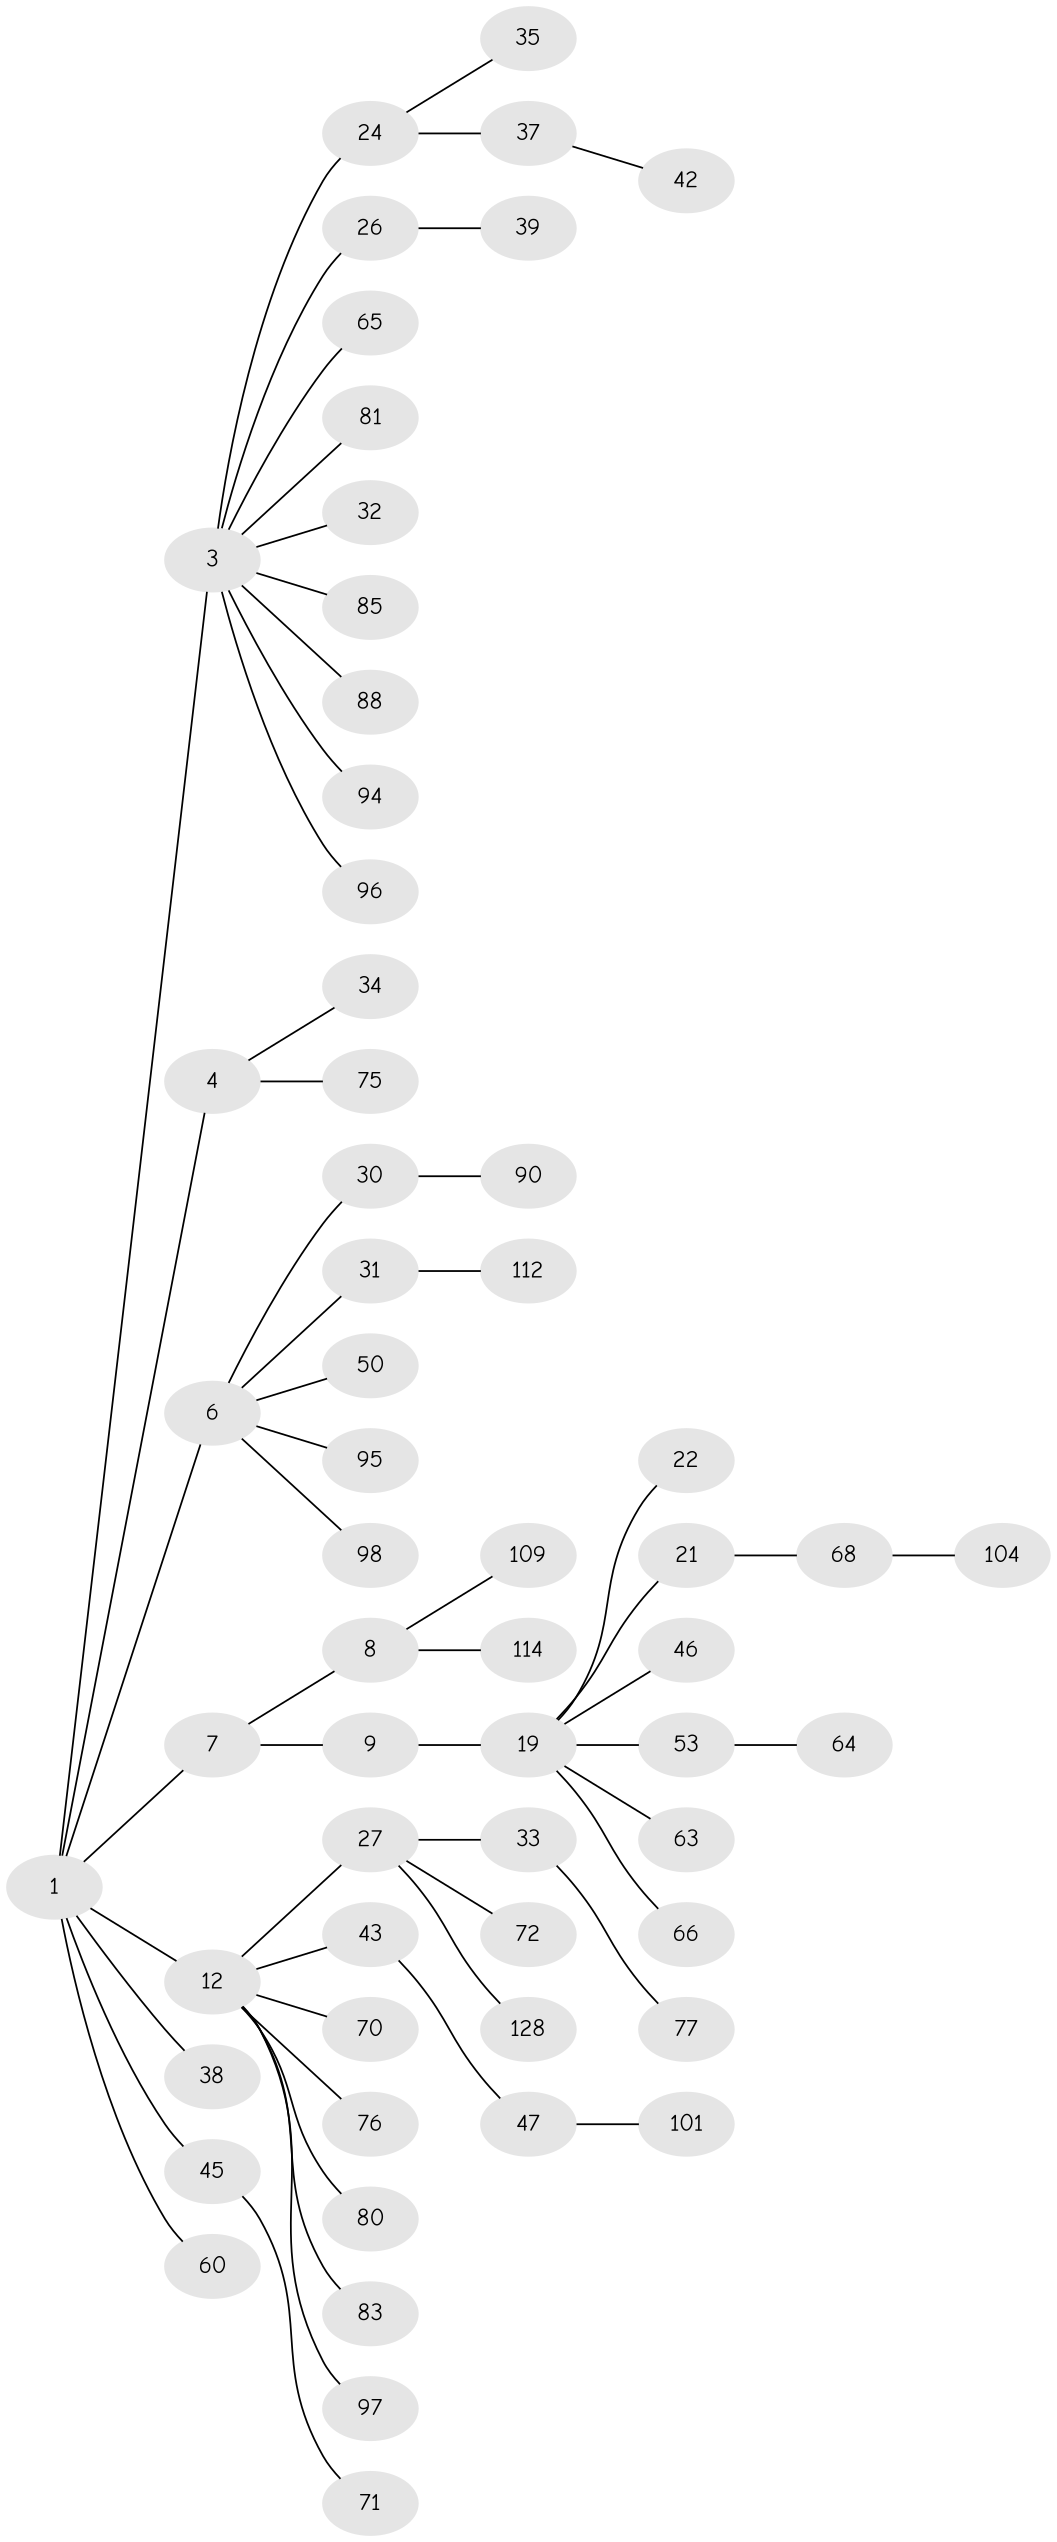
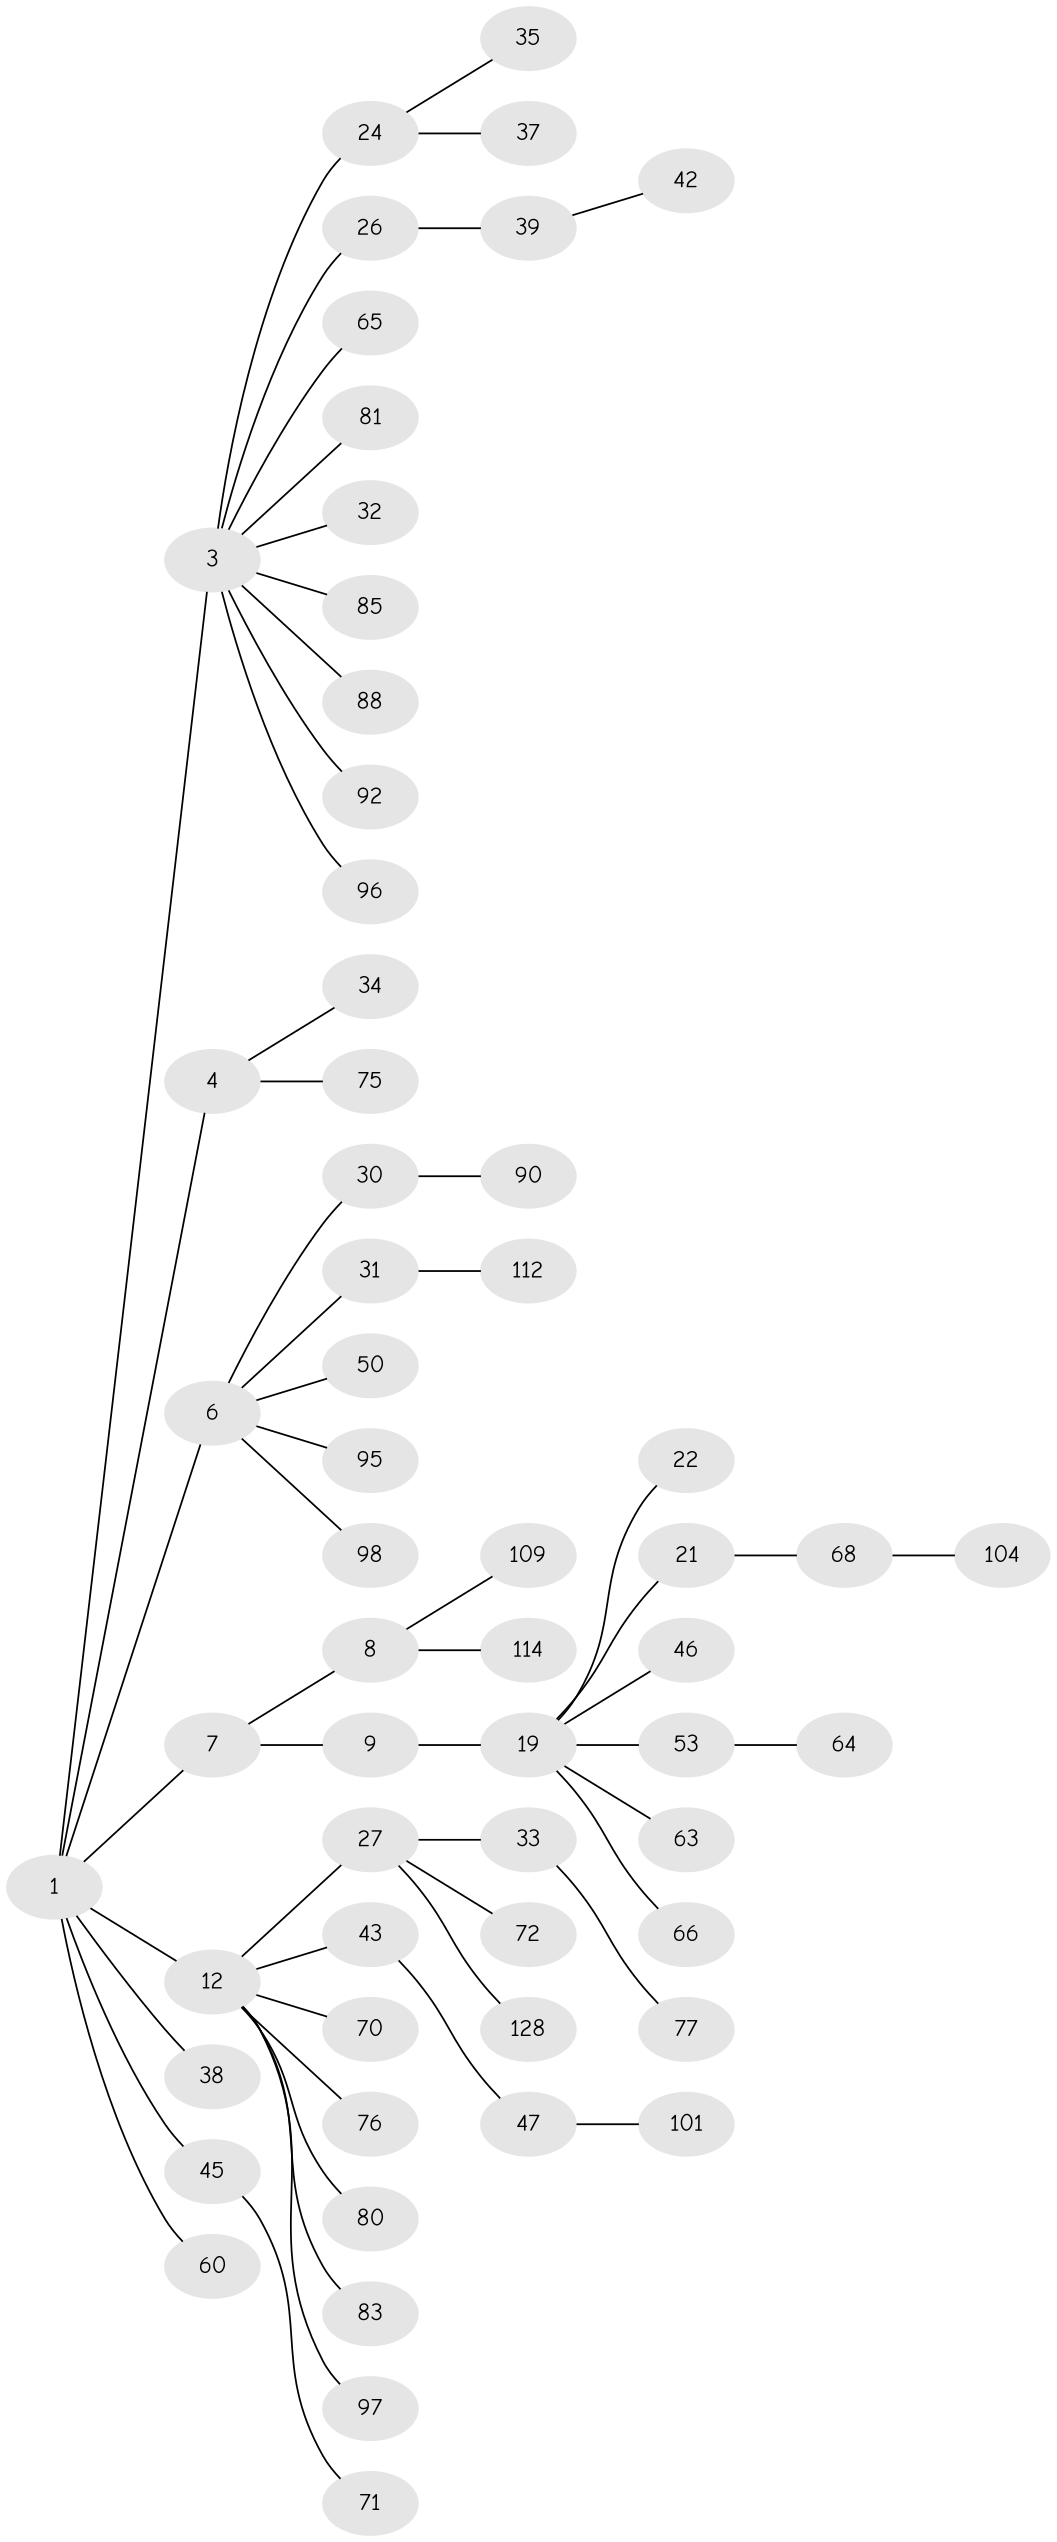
edge "37" -- "42": now "39" -- "42"
node "94": label "94" -> "92"
